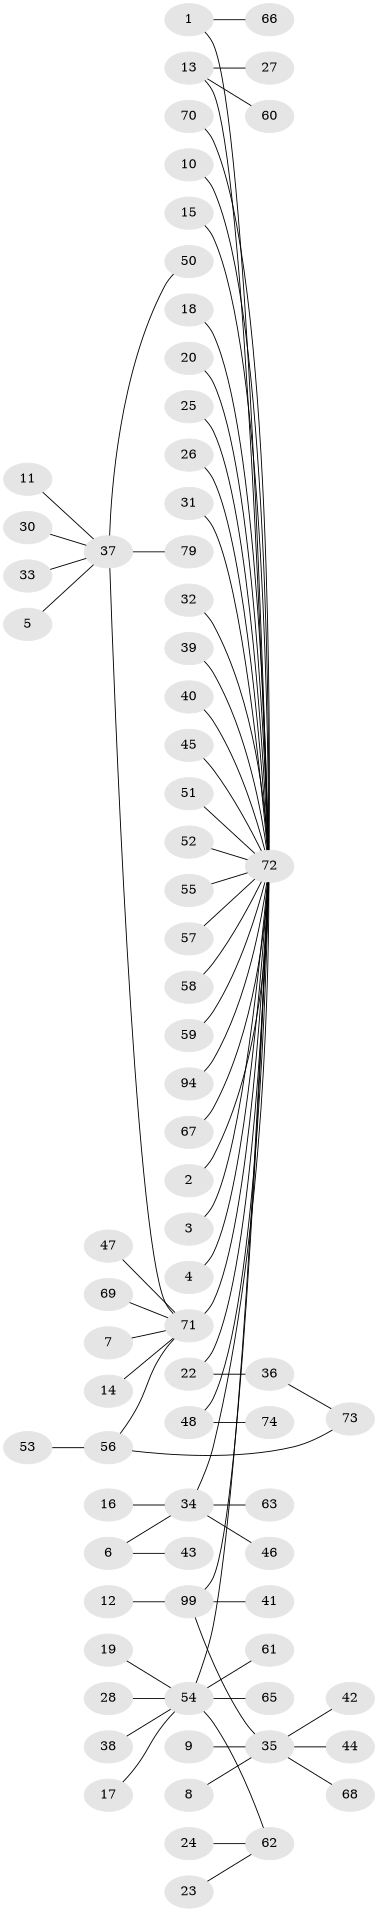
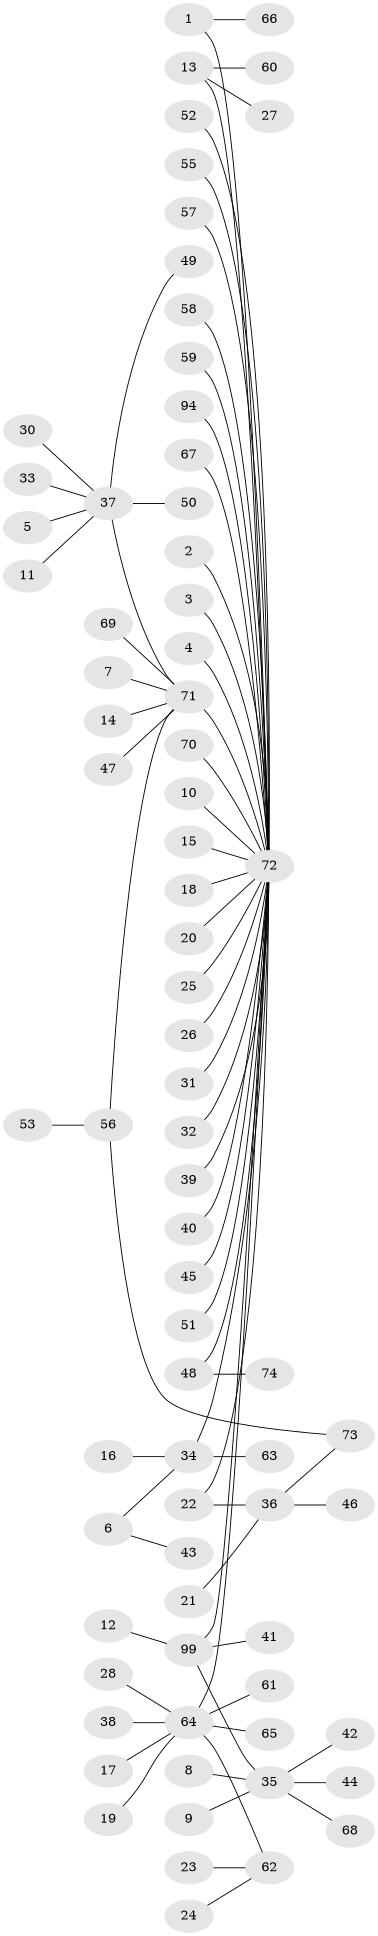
node "79": label "79" -> "49"
edge "34" -- "46": now "36" -- "46"
node "21": added
node "54": label "54" -> "64"
